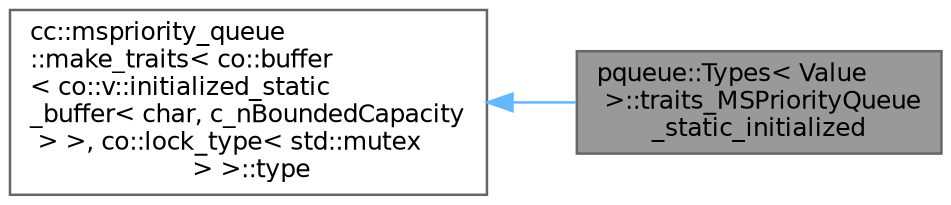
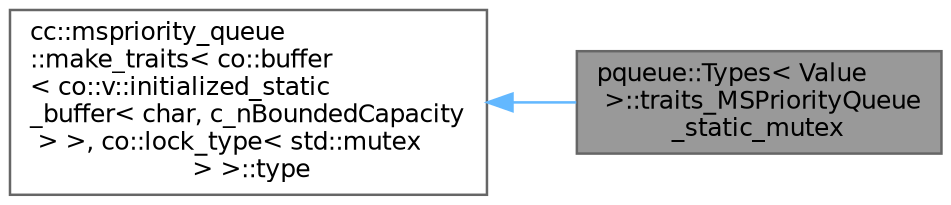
node "pqueue::Types< Value >::traits_MSPriorityQueue _static_initialized": label "pqueue::Types< Value >::traits_MSPriorityQueue _static_initialized" -> "pqueue::Types< Value >::traits_MSPriorityQueue _static_mutex"
